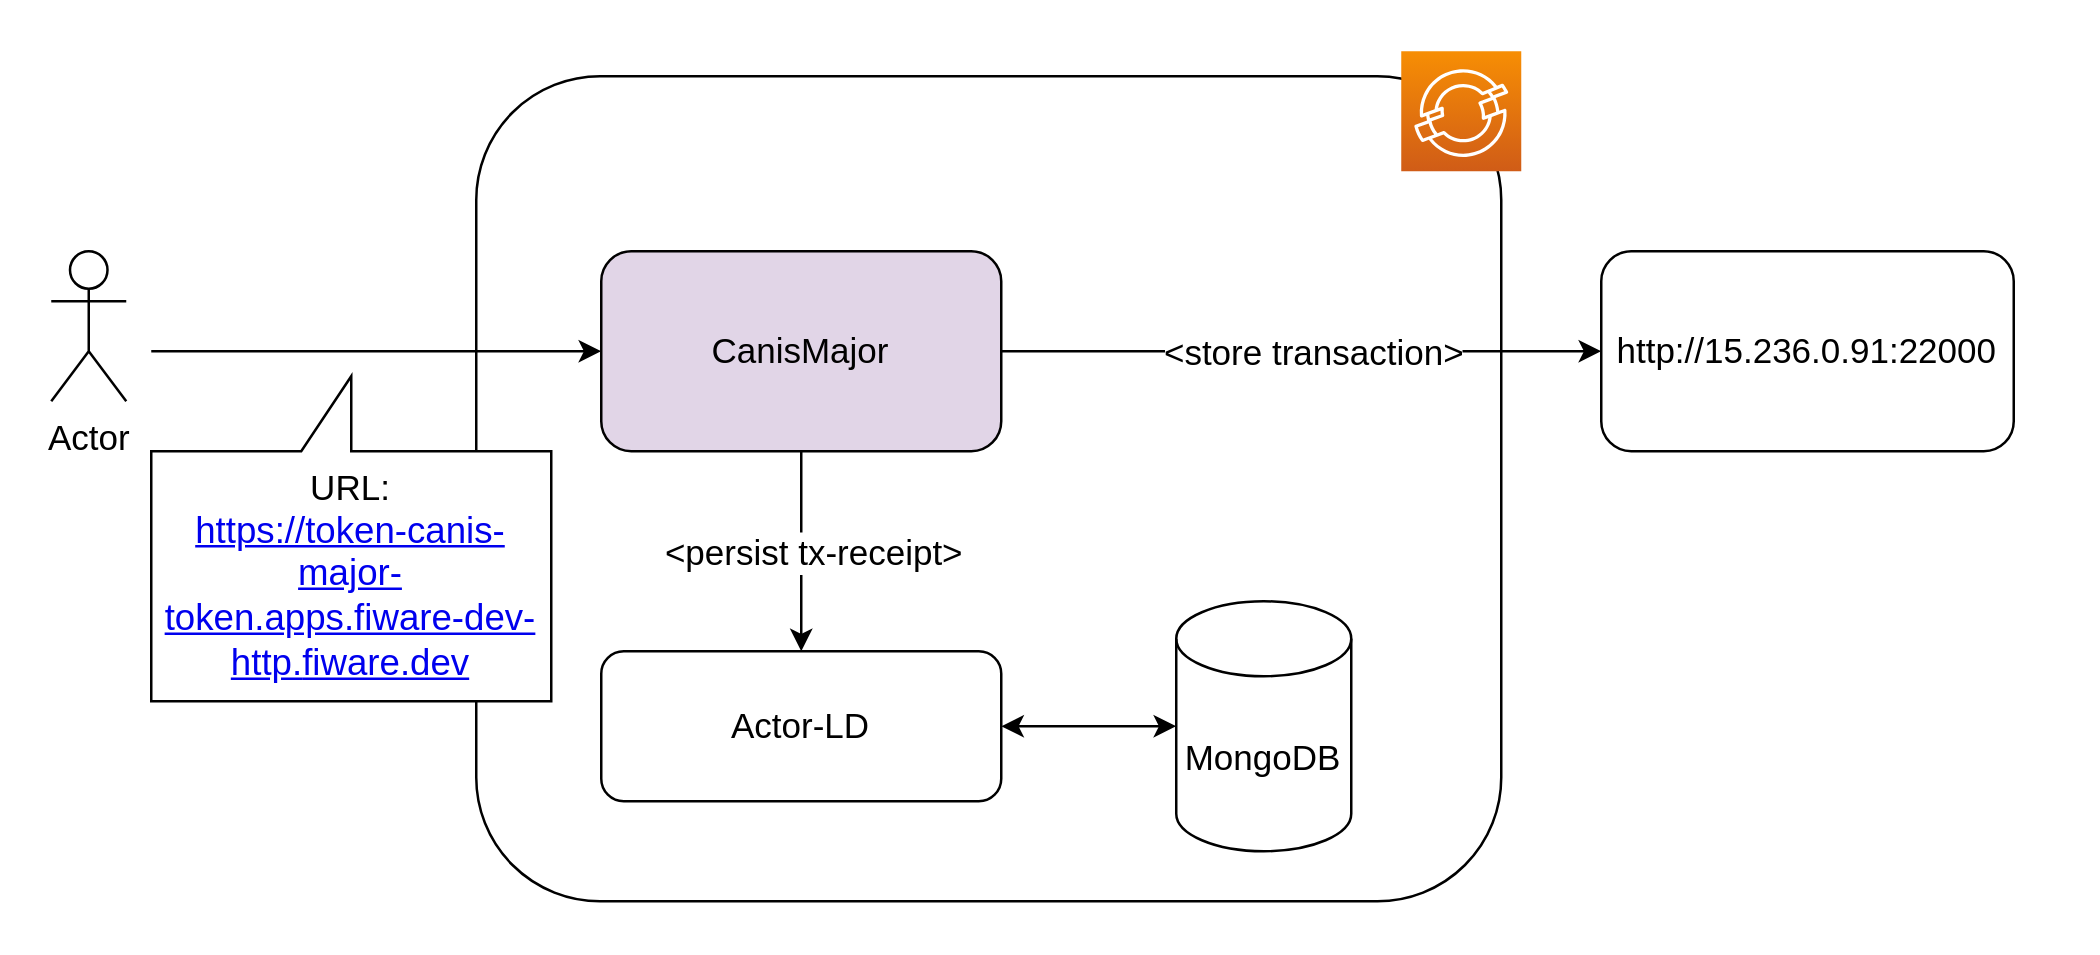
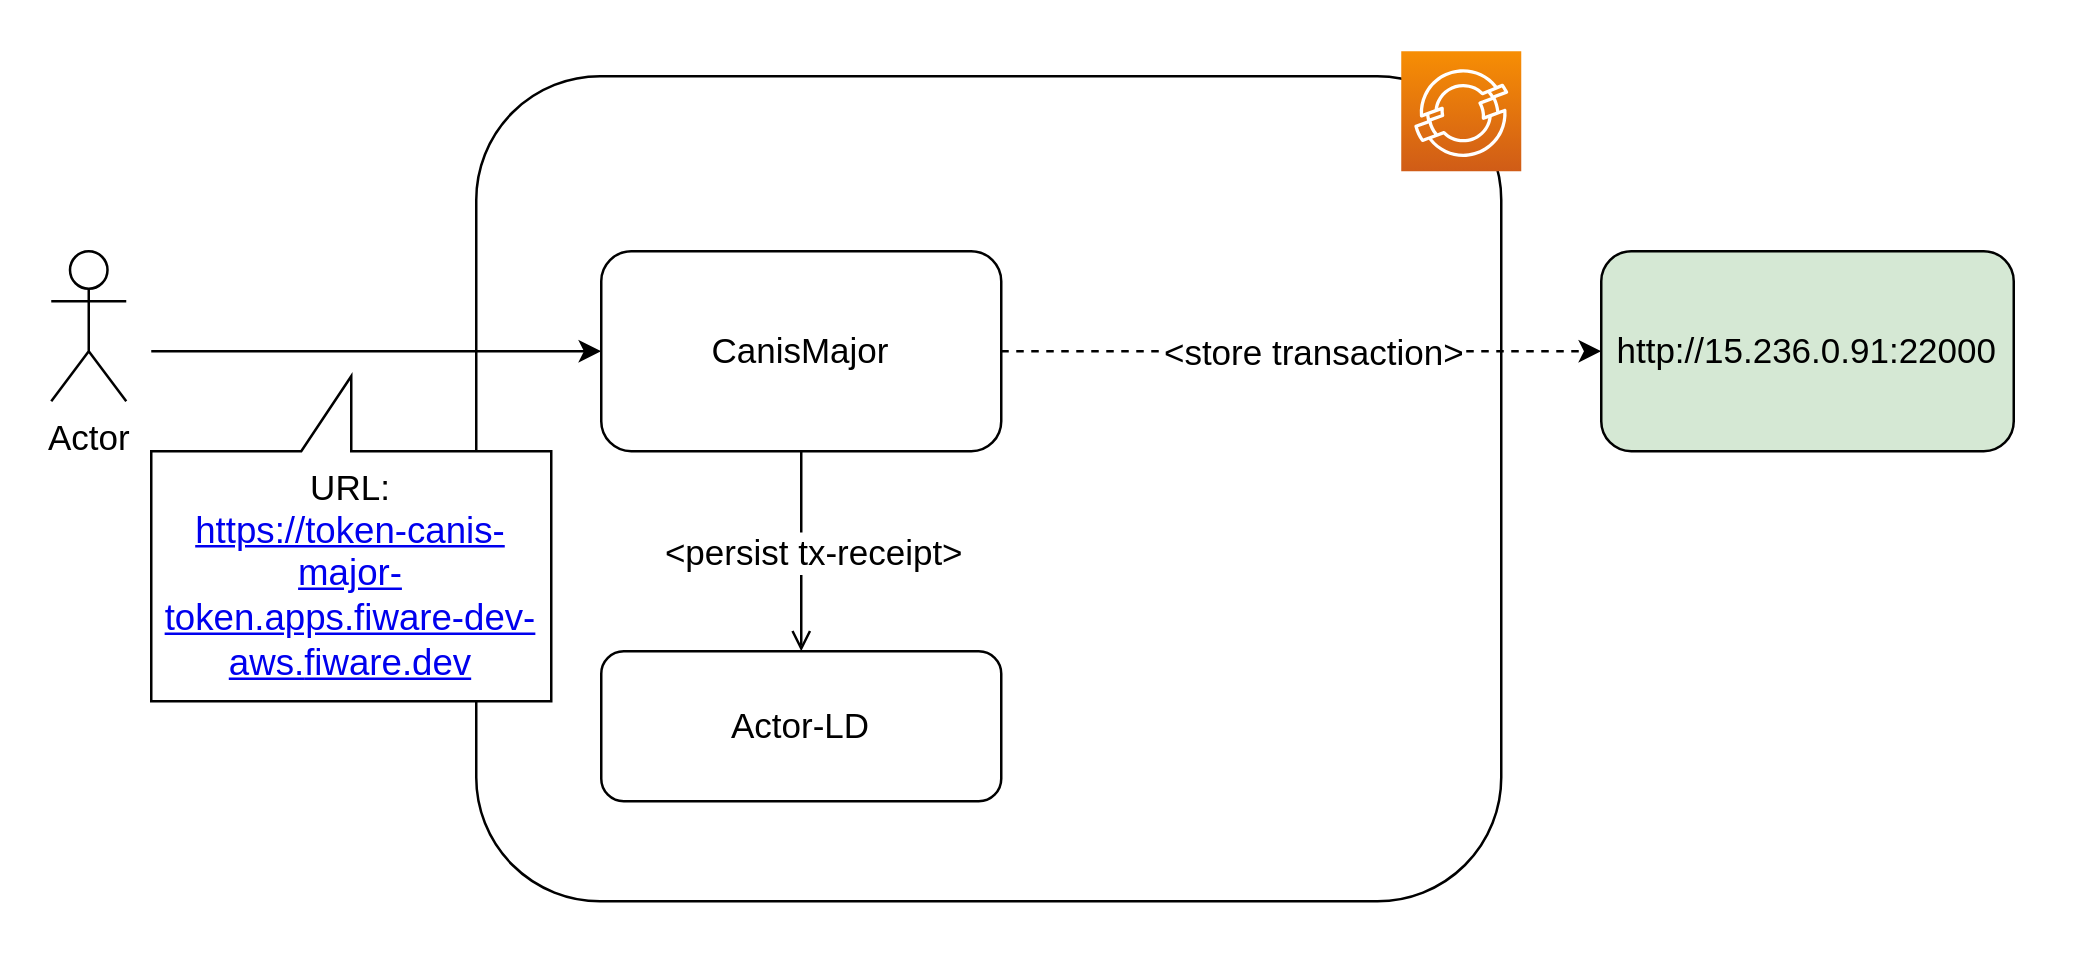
node "CanisMajor": fillcolor #e1d5e7 -> #ffffff
edge "CanisMajor" -> "http://15.236.0.91:22000": style solid -> dashed
node "http://15.236.0.91:22000": fillcolor #ffffff -> #d5e8d4
node "URL: https://token-canis-major-token.apps.fiware-dev-http.fiware.dev": label "URL: https://token-canis-major-token.apps.fiware-dev-http.fiware.dev" -> "URL: https://token-canis-major-token.apps.fiware-dev-aws.fiware.dev"
edge "CanisMajor" -> "Actor-LD": arrowhead classic -> open
edge "Actor-LD" -- "MongoDB": removed
node "MongoDB": removed
